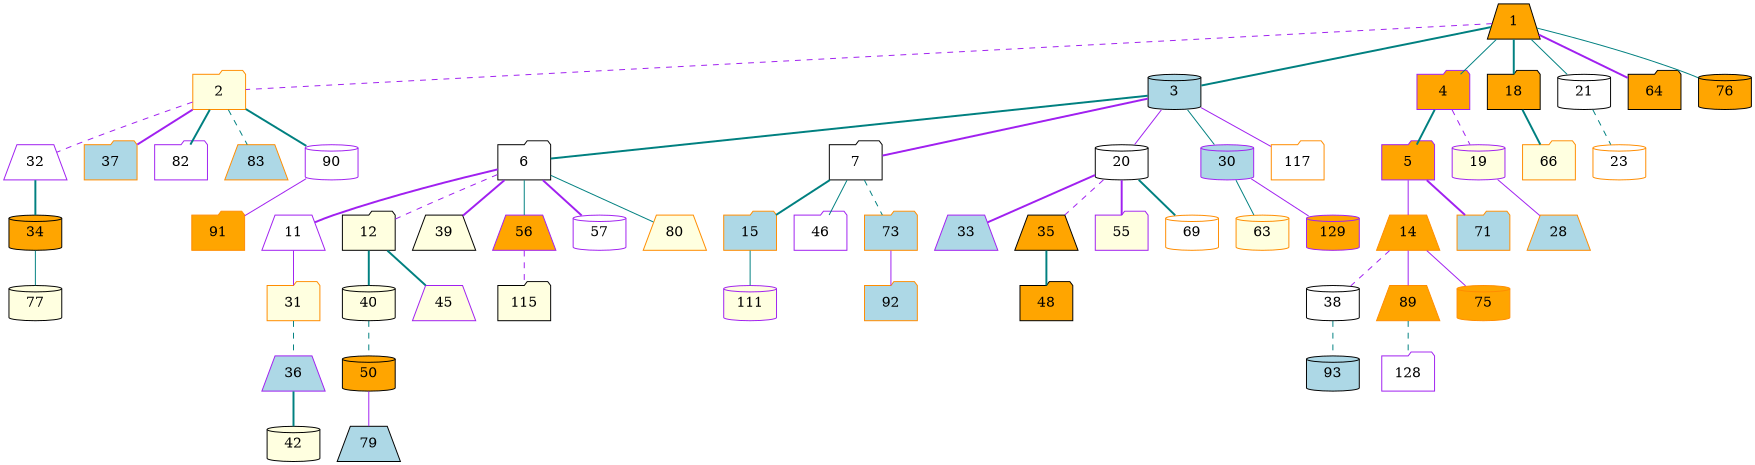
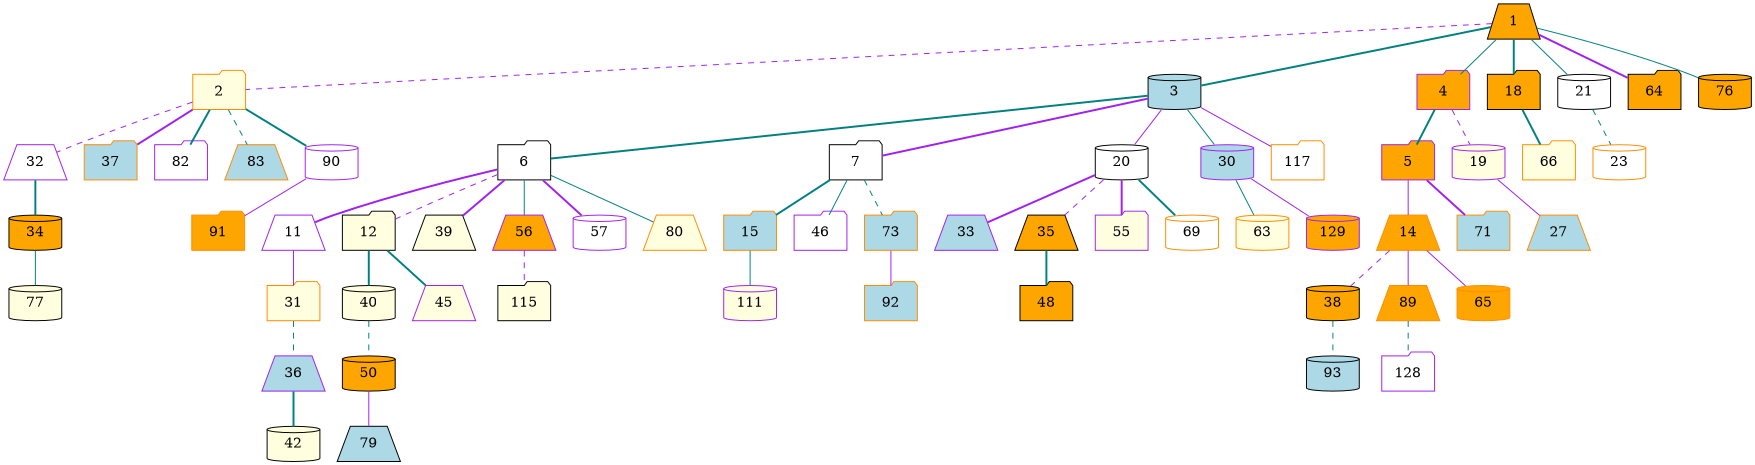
node "28": label "28" -> "27"
node "38": fillcolor white -> orange
node "75": label "75" -> "65"
